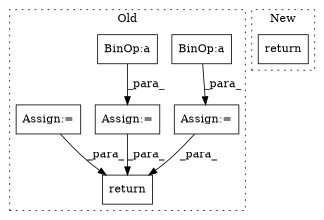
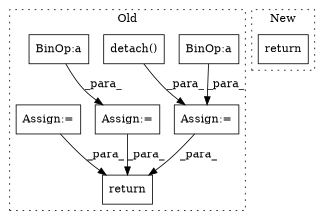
node "detach()": added
